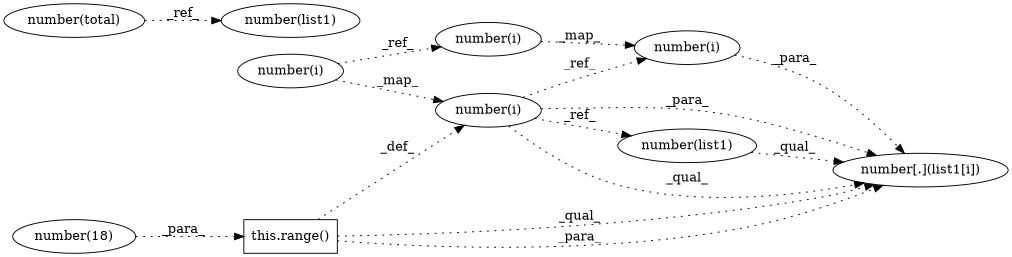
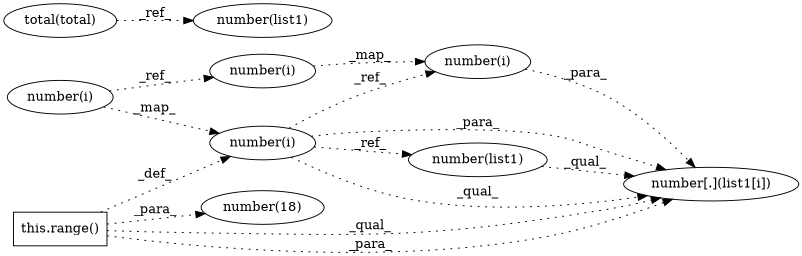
node "number(total)": label "number(total)" -> "total(total)"
edge "number(18)" -> "this.range()": reversed
